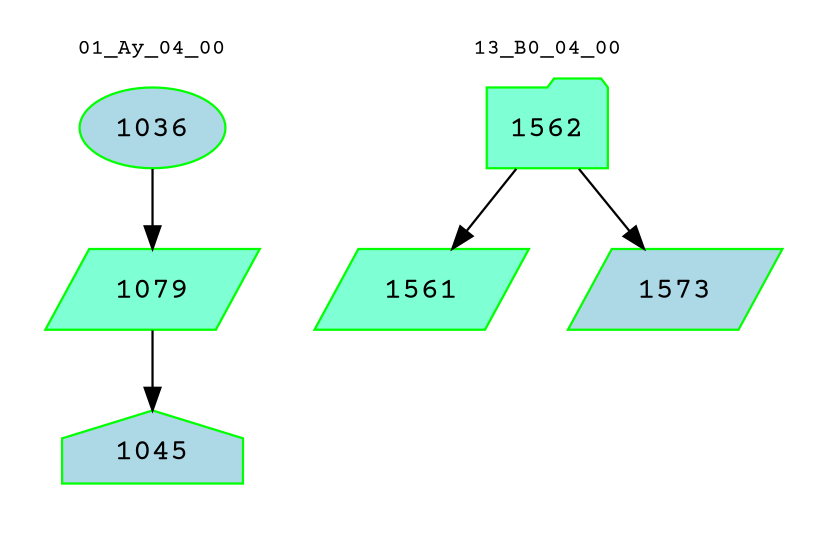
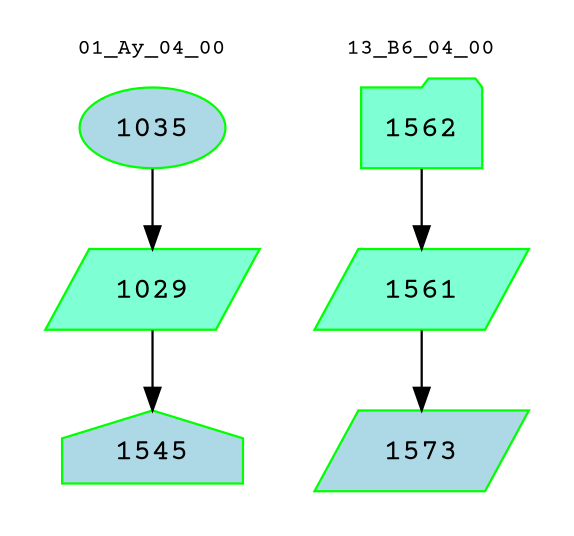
cluster "13_B0_04_00": label "13_B0_04_00" -> "13_B6_04_00"
node "1036": label "1036" -> "1035"
edge "1562" -> "1573": now "1561" -> "1573"
node "1079": label "1079" -> "1029"
node "1045": label "1045" -> "1545"
